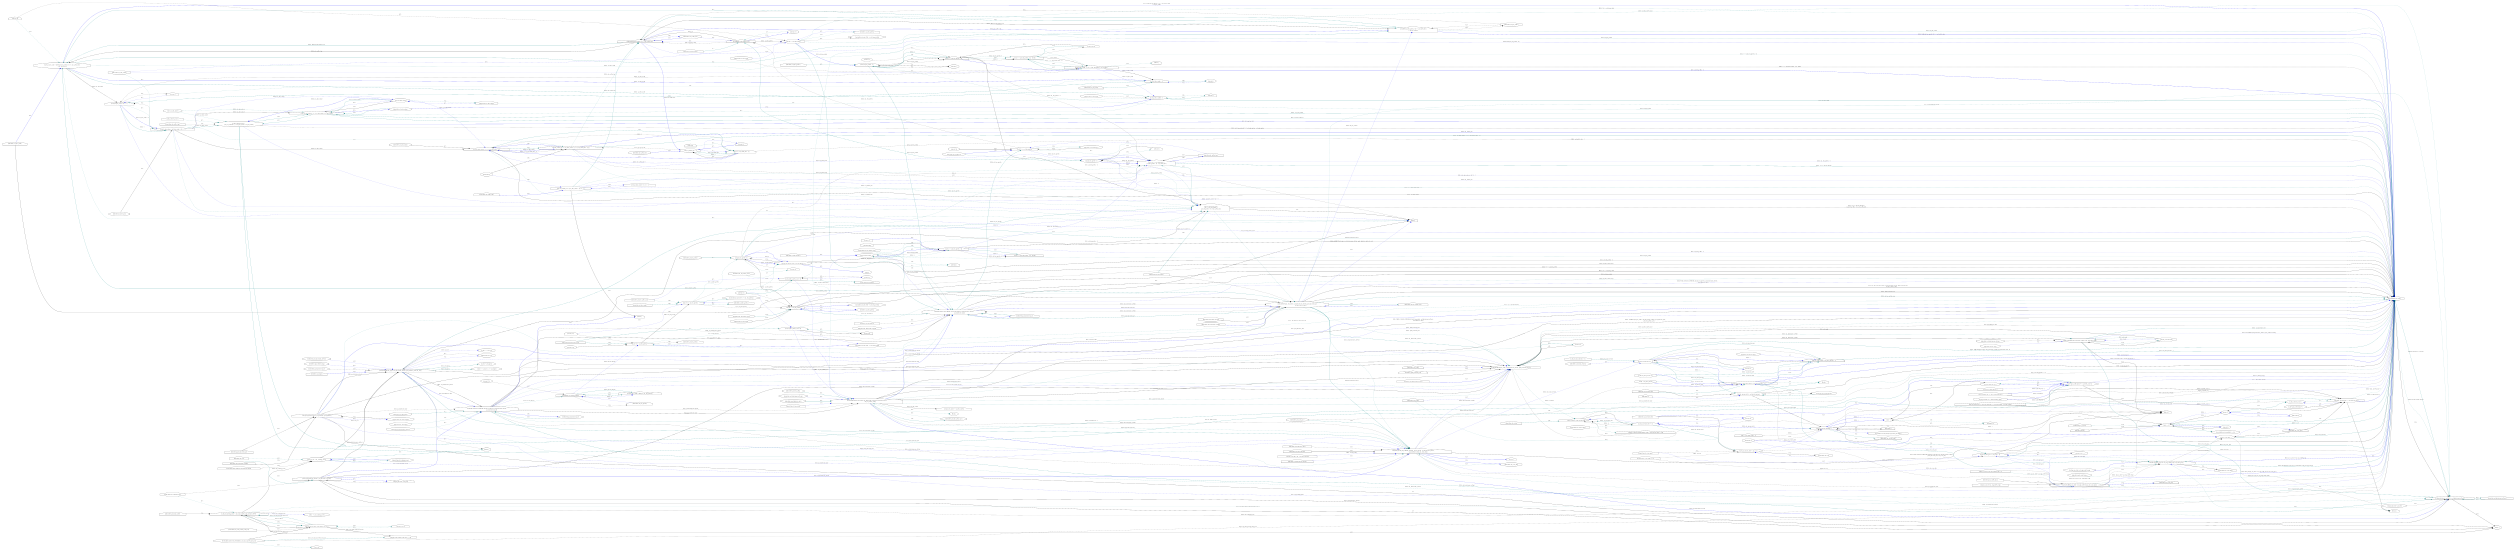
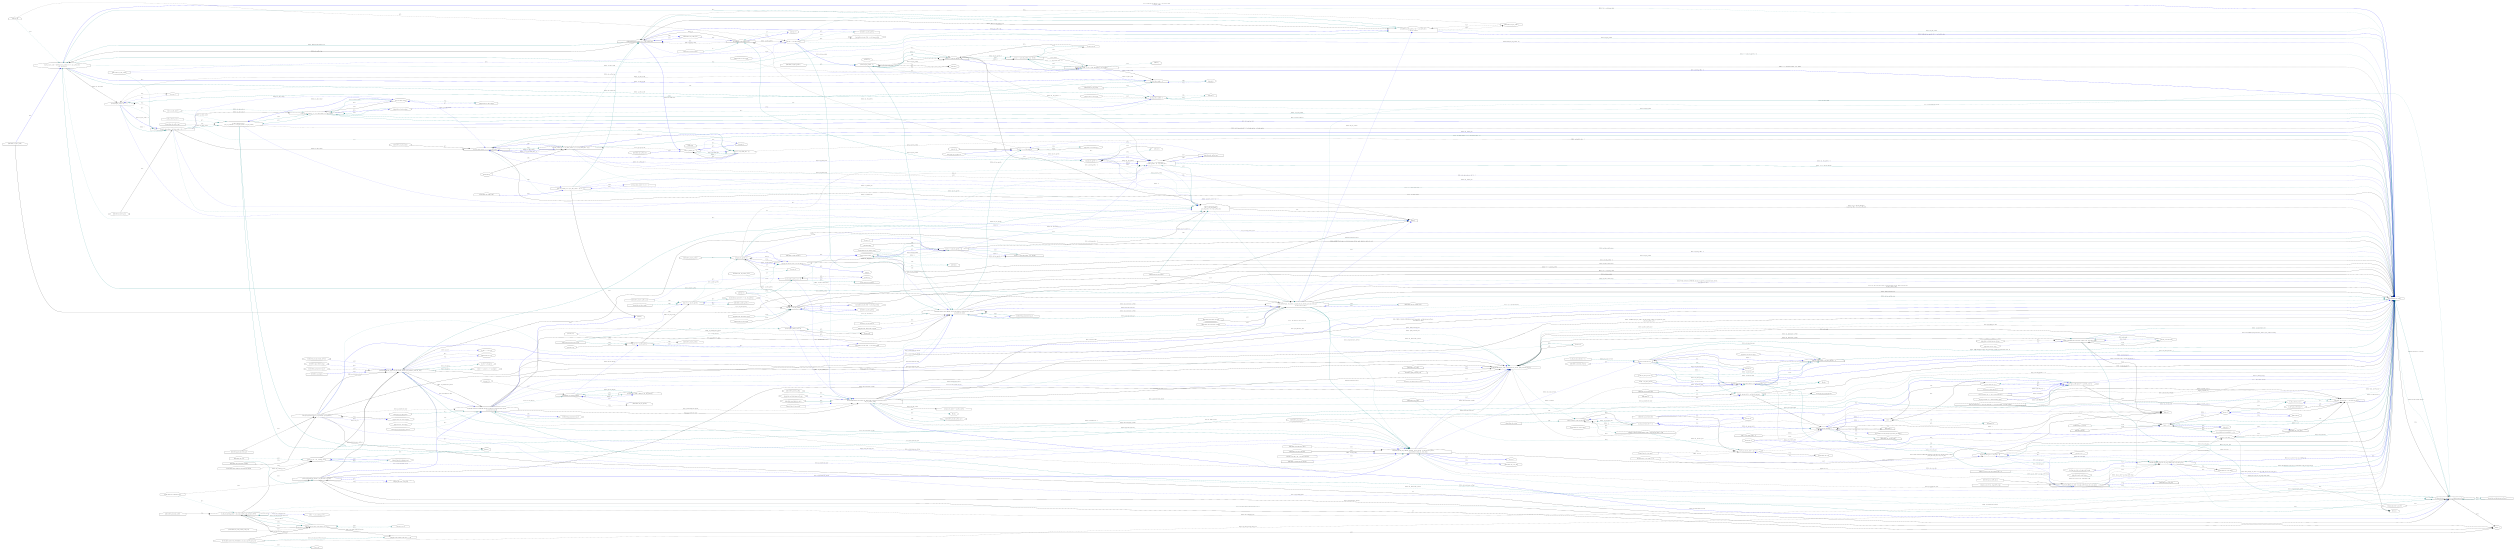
edge "(Call,u4_lev_suffix_size = 0)" -> "(Call,ps_bitstrm->u4_ofst = u4_bitstream_offset)": now "(Call,u4_lev_suffix_size = 0)" -> "(MethodReturn,void)"
edge "(Call,u4_zeroes_left << 3)" -> "(Call,u4_zeroes_left -= u4_run)": now "(Call,pu1_table_runbefore[u4_code + (u4_zeroes_left << 3)])" -> "(Call,u4_zeroes_left -= u4_run)"
